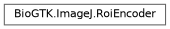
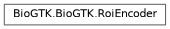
node "BioGTK.ImageJ.RoiEncoder": label "BioGTK.ImageJ.RoiEncoder" -> "BioGTK.BioGTK.RoiEncoder"
